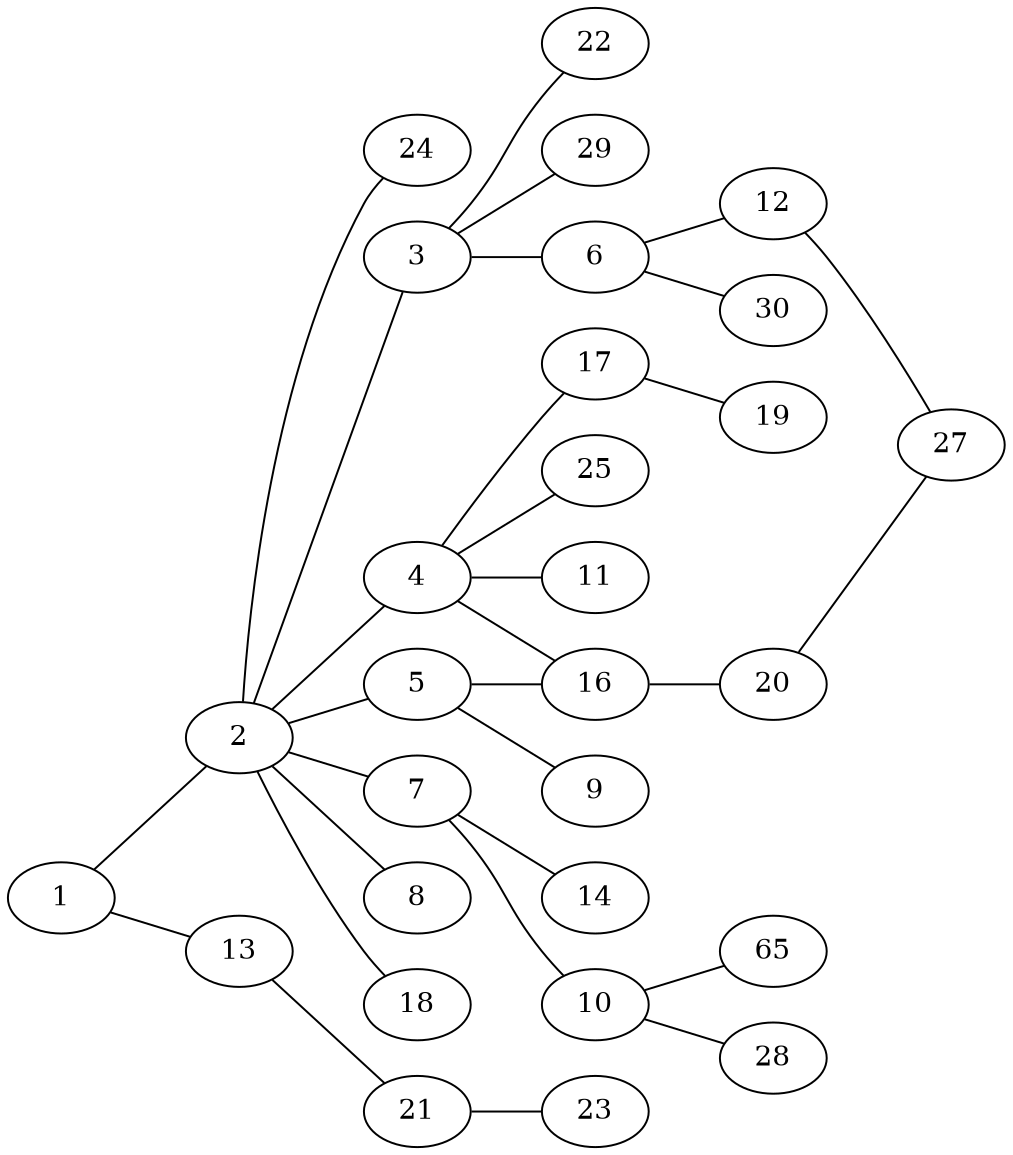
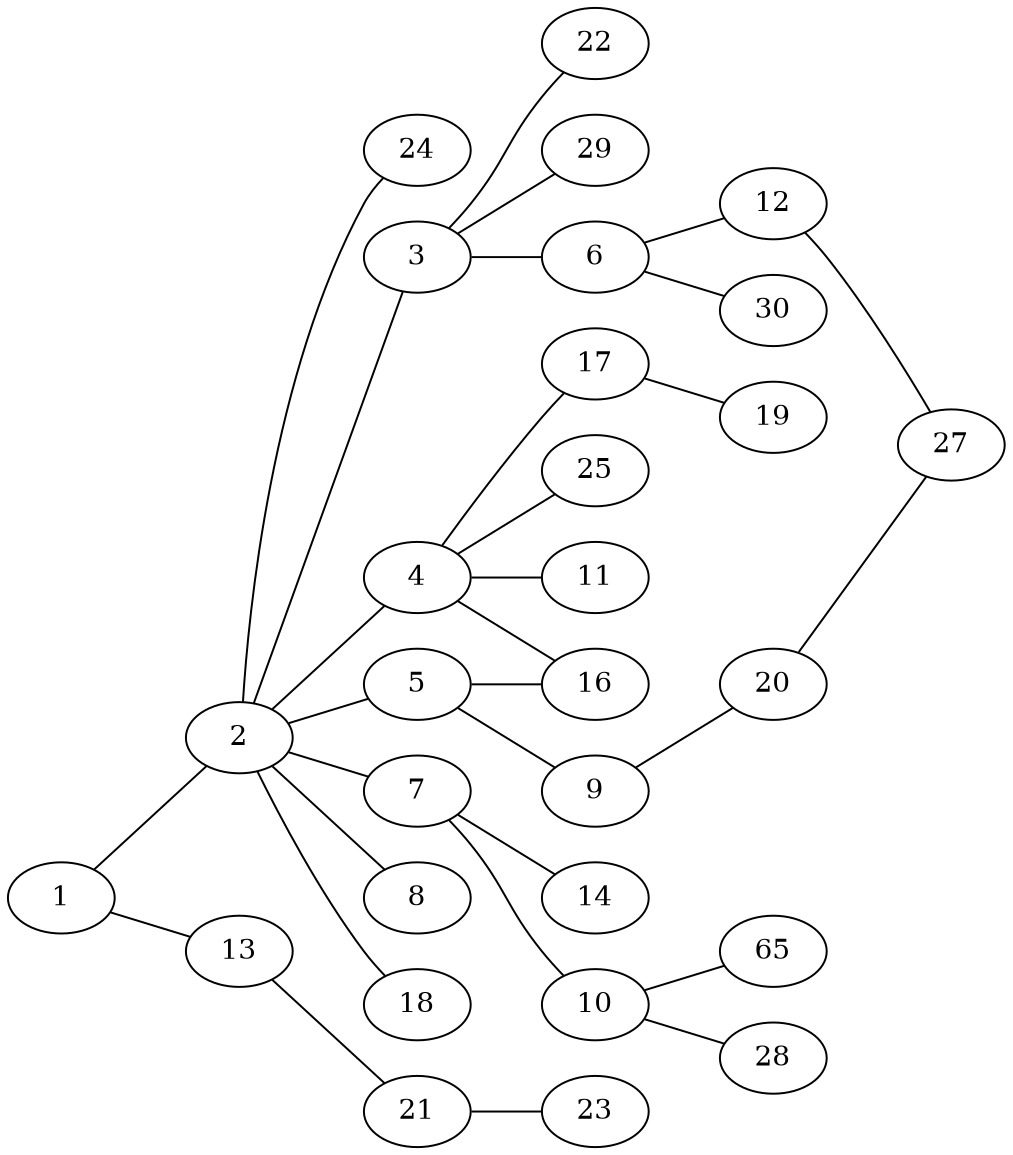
edge "16" -- "20": now "9" -- "20"
